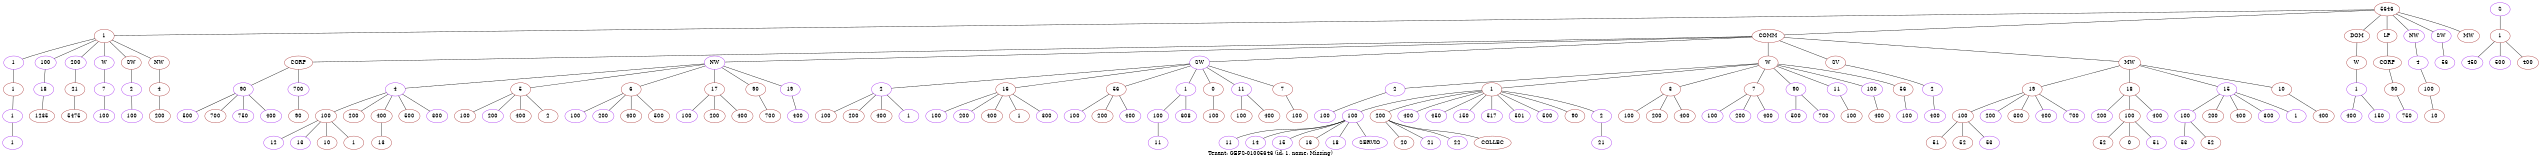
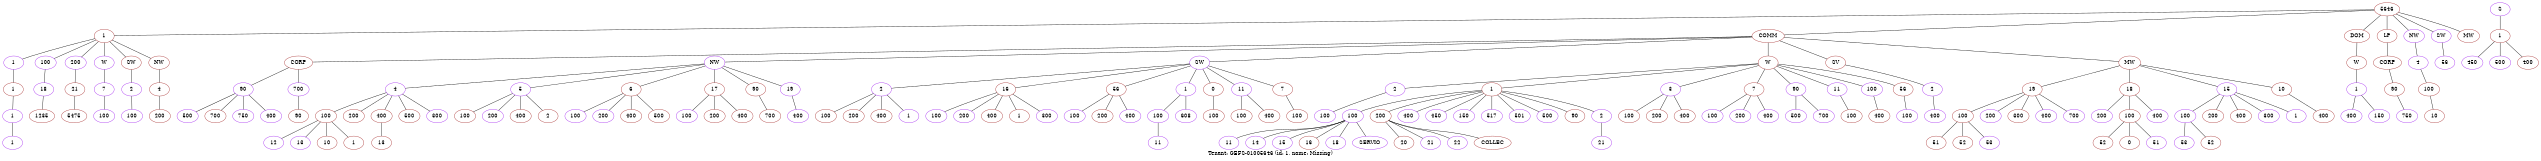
node "5": color brown -> purple
node "3": color brown -> purple
